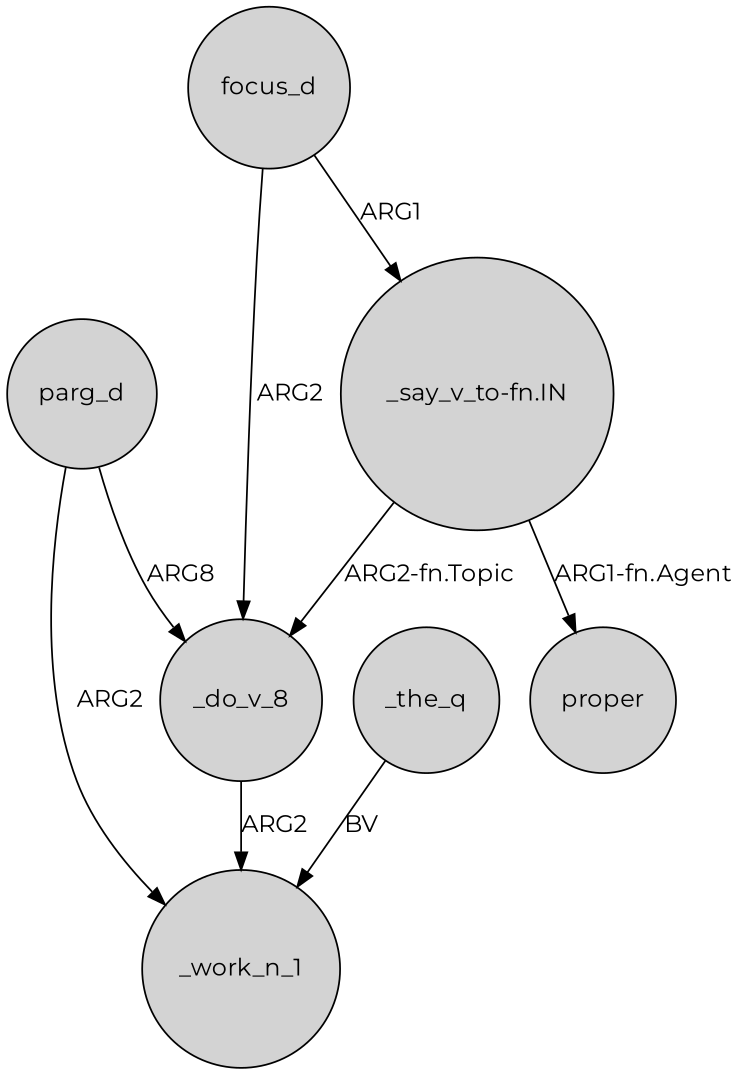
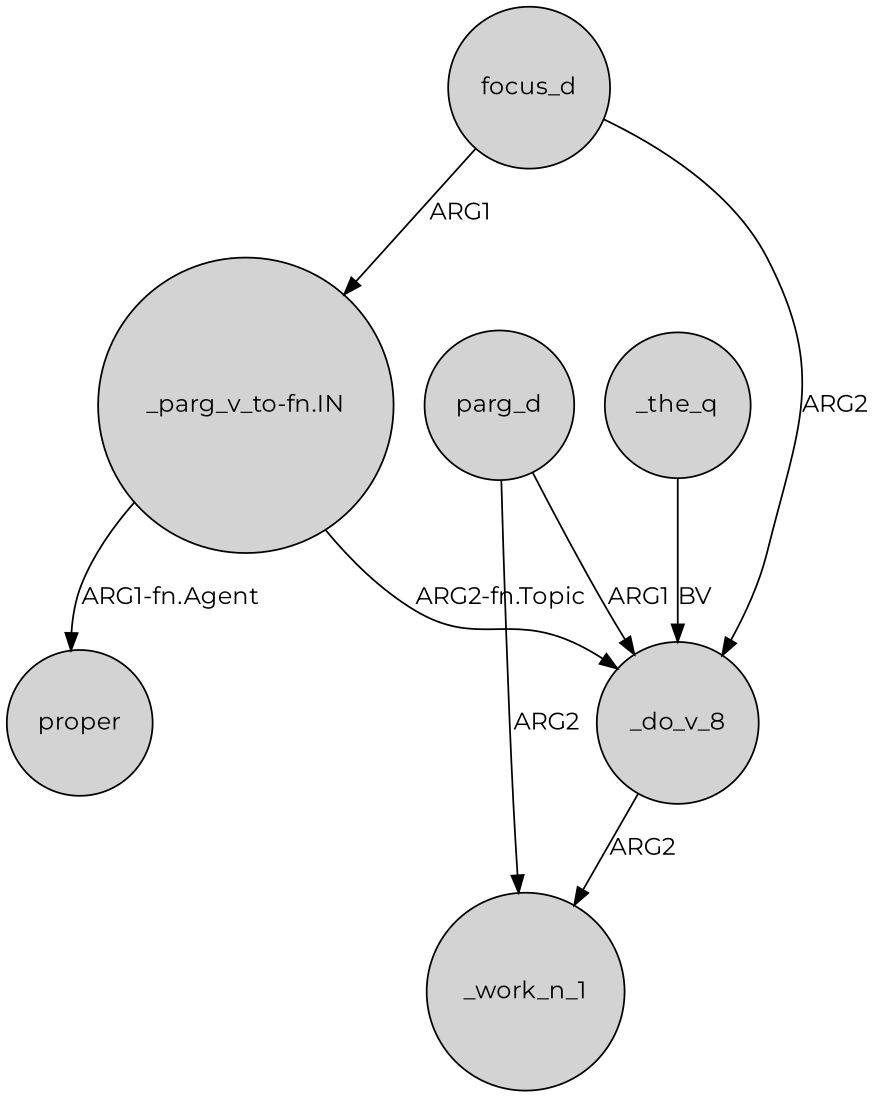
node "_say_v_to-fn.IN": label "_say_v_to-fn.IN" -> "_parg_v_to-fn.IN"
edge "parg_d" -> "_do_v_8": label "ARG8" -> "ARG1"
edge "_the_q" -> "_work_n_1": now "_the_q" -> "_do_v_8"
